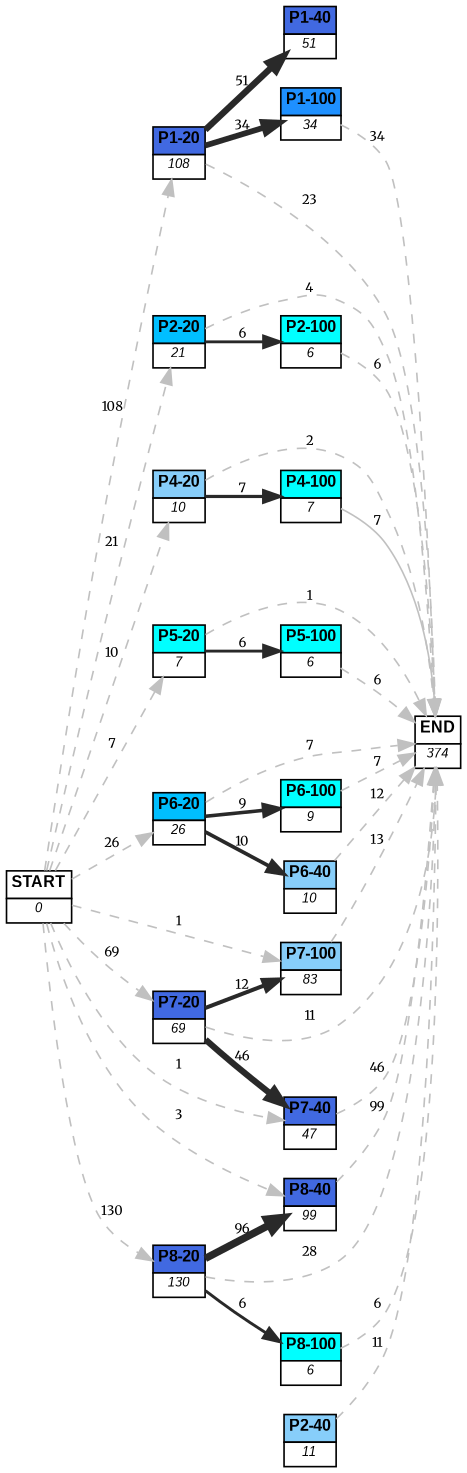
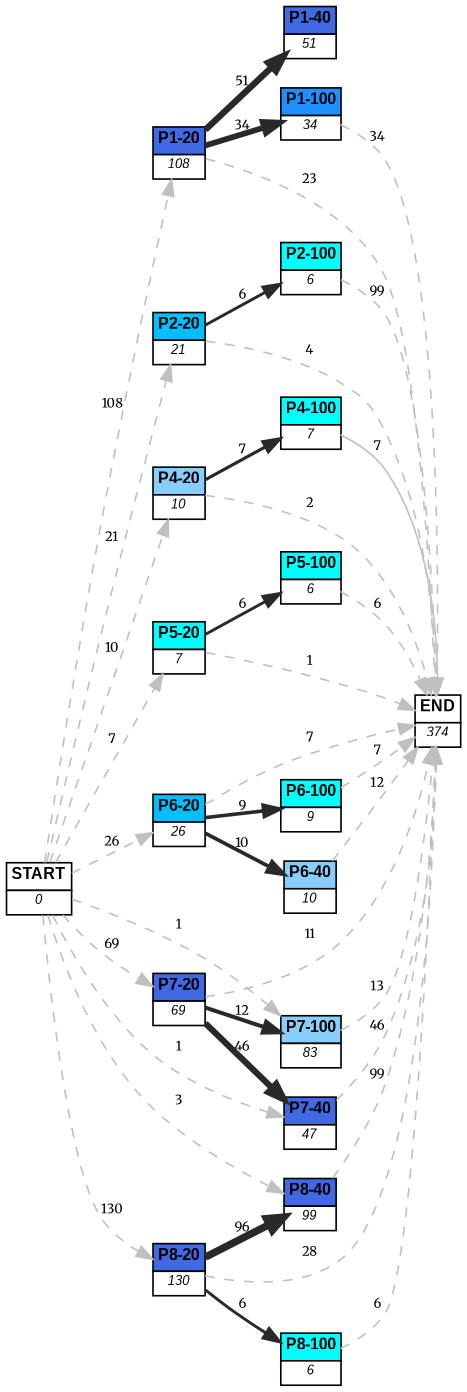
edge "P2-100" -> "END": label "6" -> "99"
node "P2-40": removed
